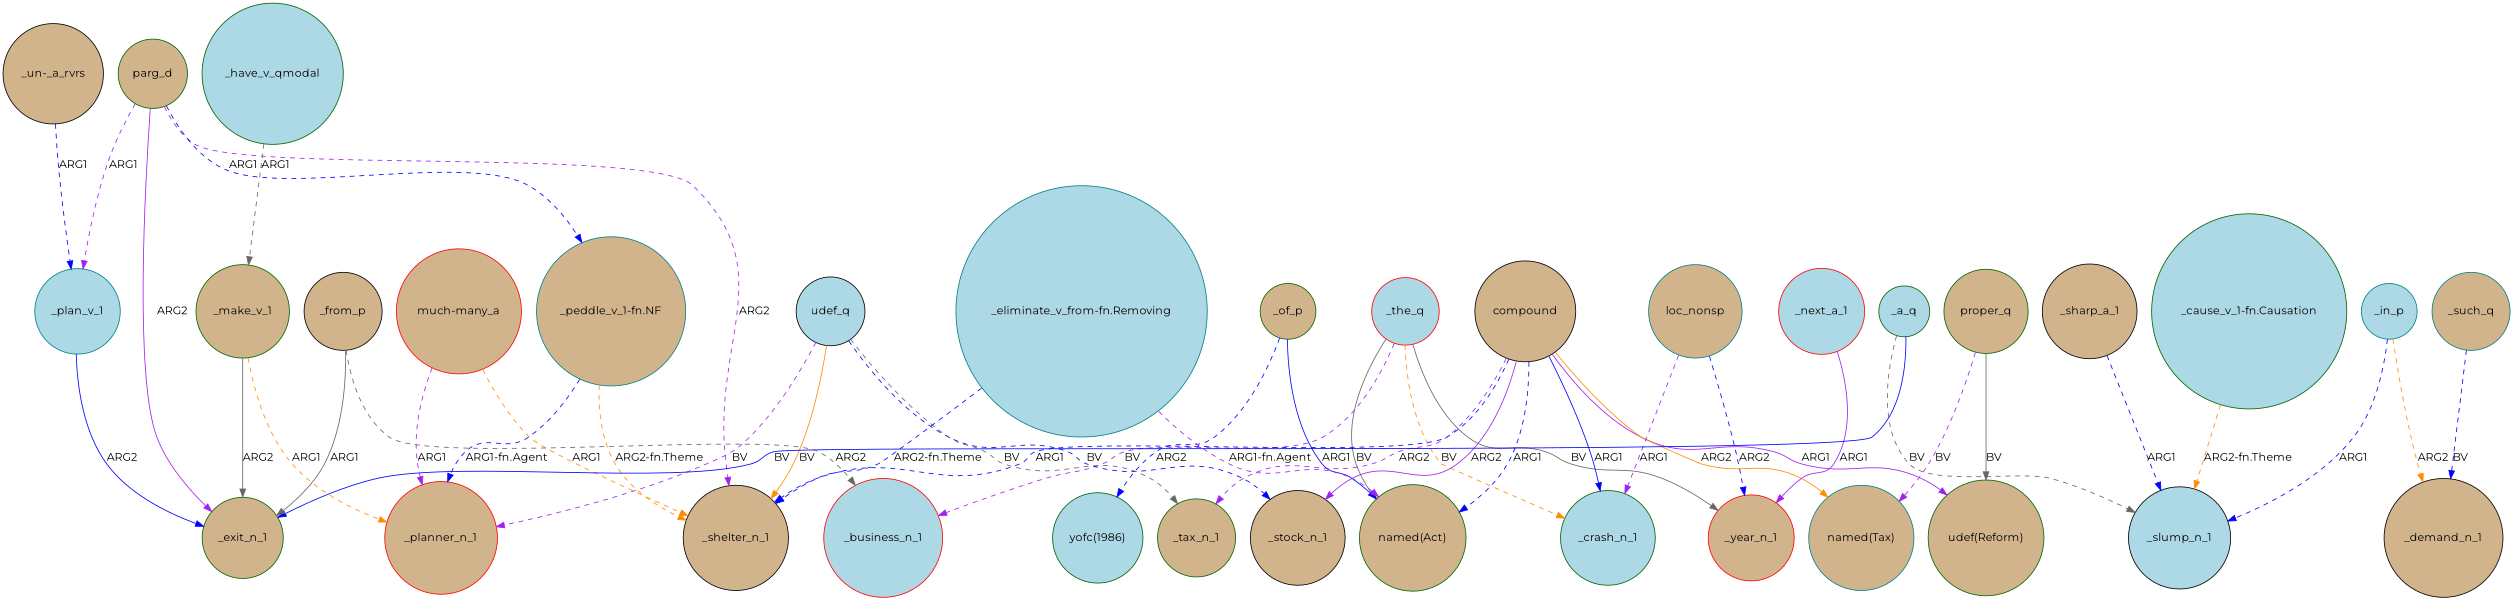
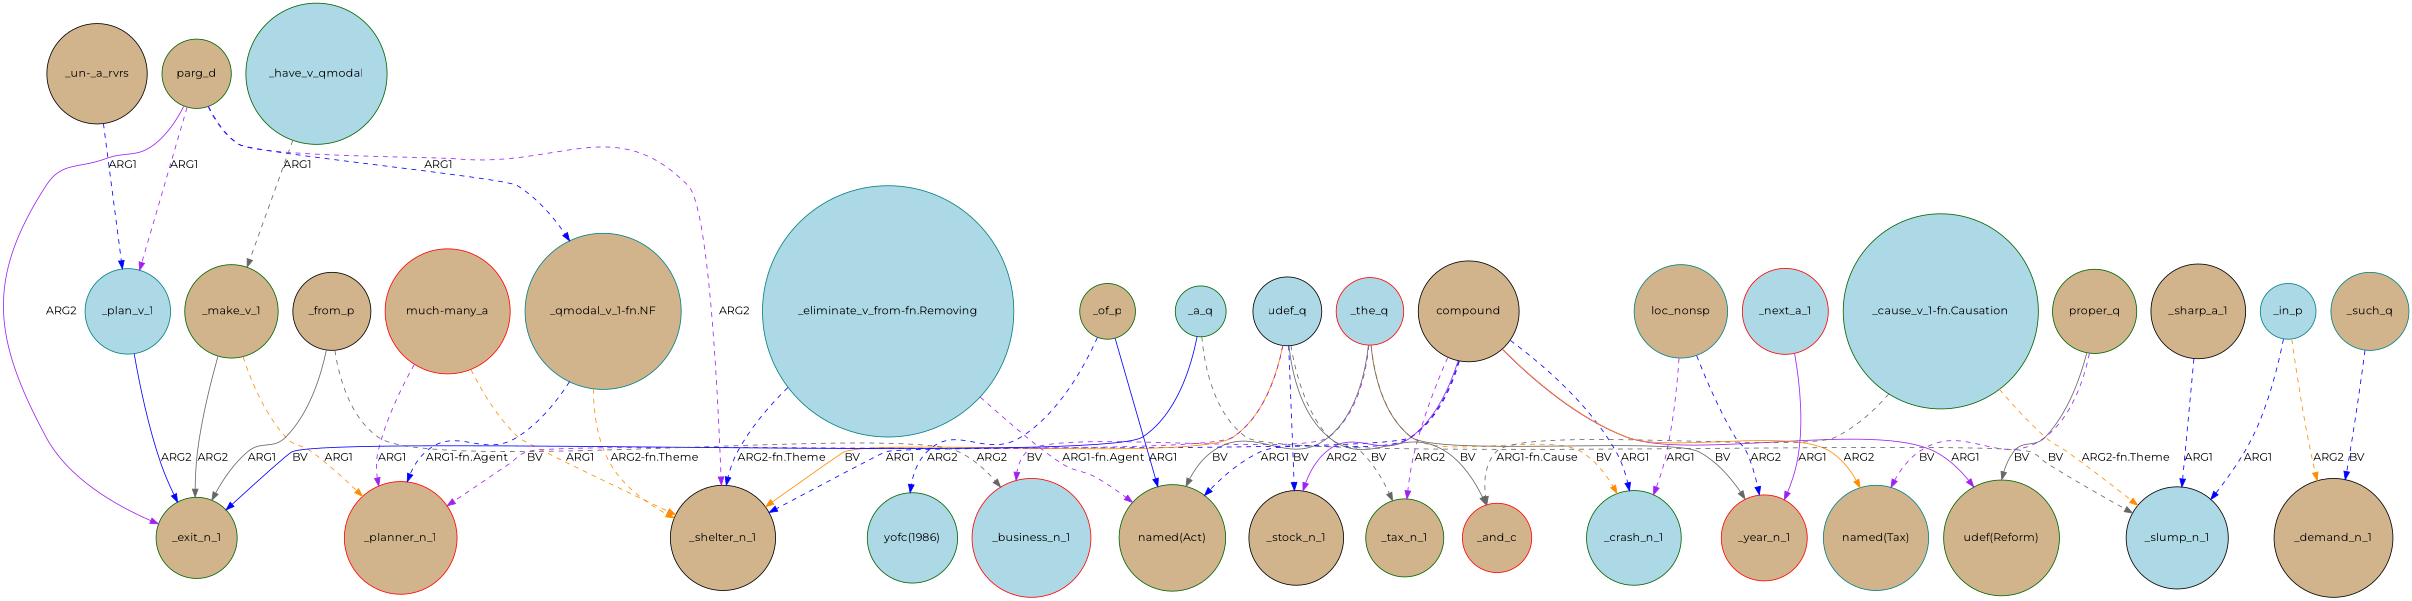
node "_peddle_v_1-fn.NF": label "_peddle_v_1-fn.NF" -> "_qmodal_v_1-fn.NF"
edge "compound" -> "_crash_n_1": style solid -> dashed
node "_and_c": added
